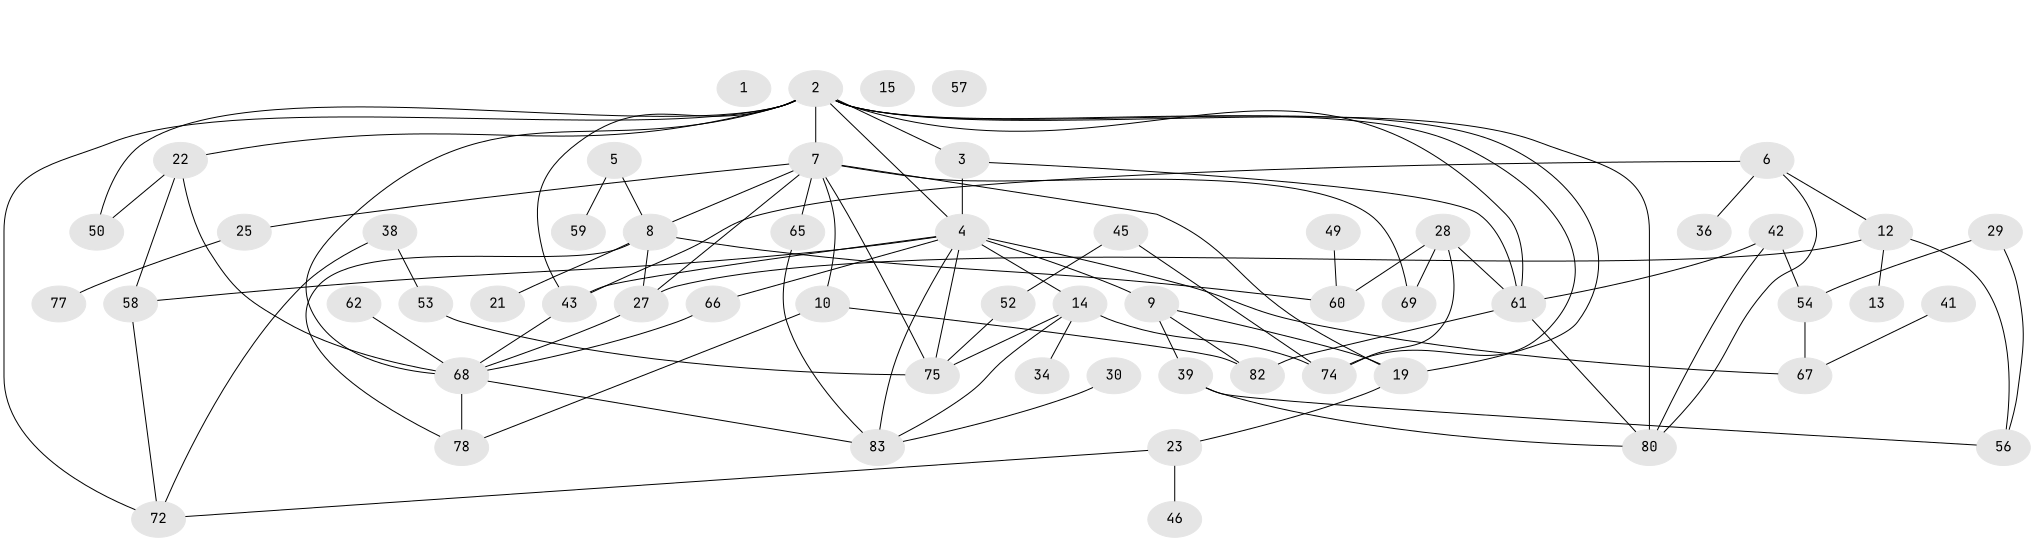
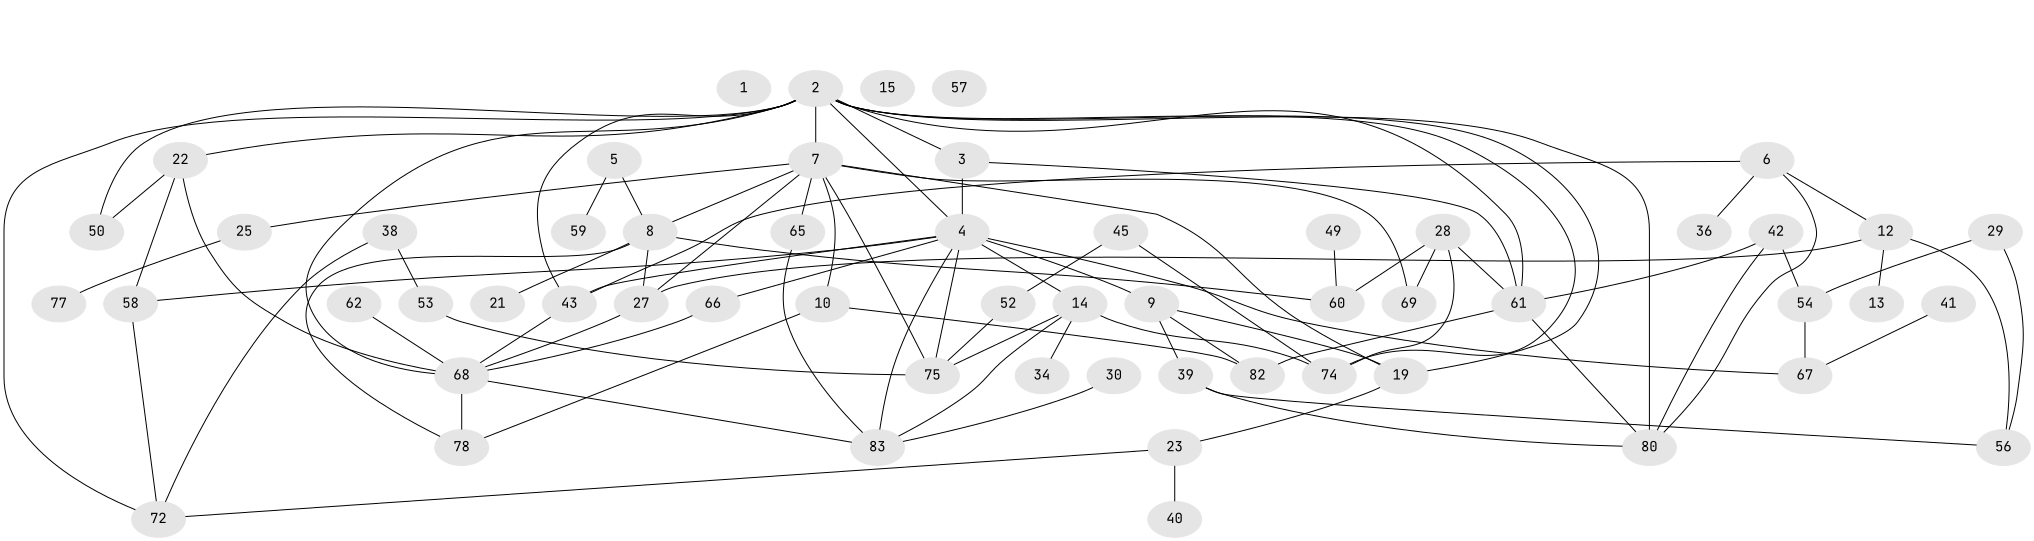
node "46": label "46" -> "40"
